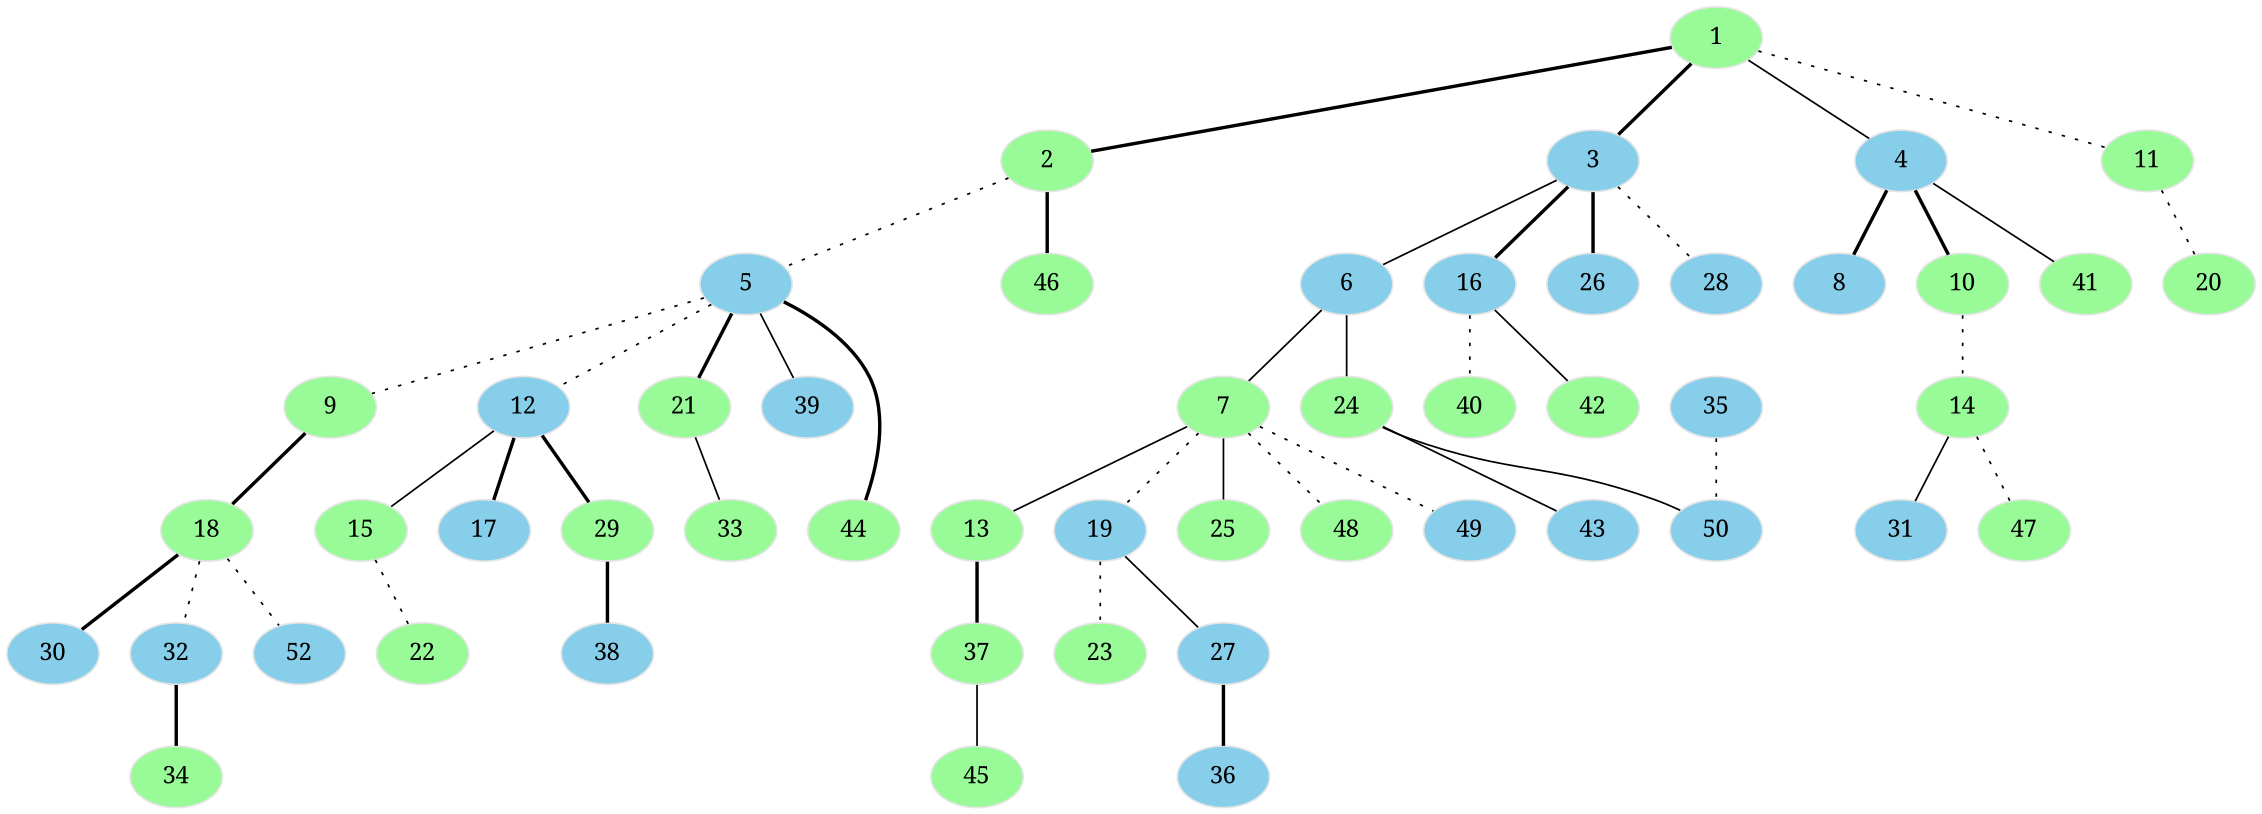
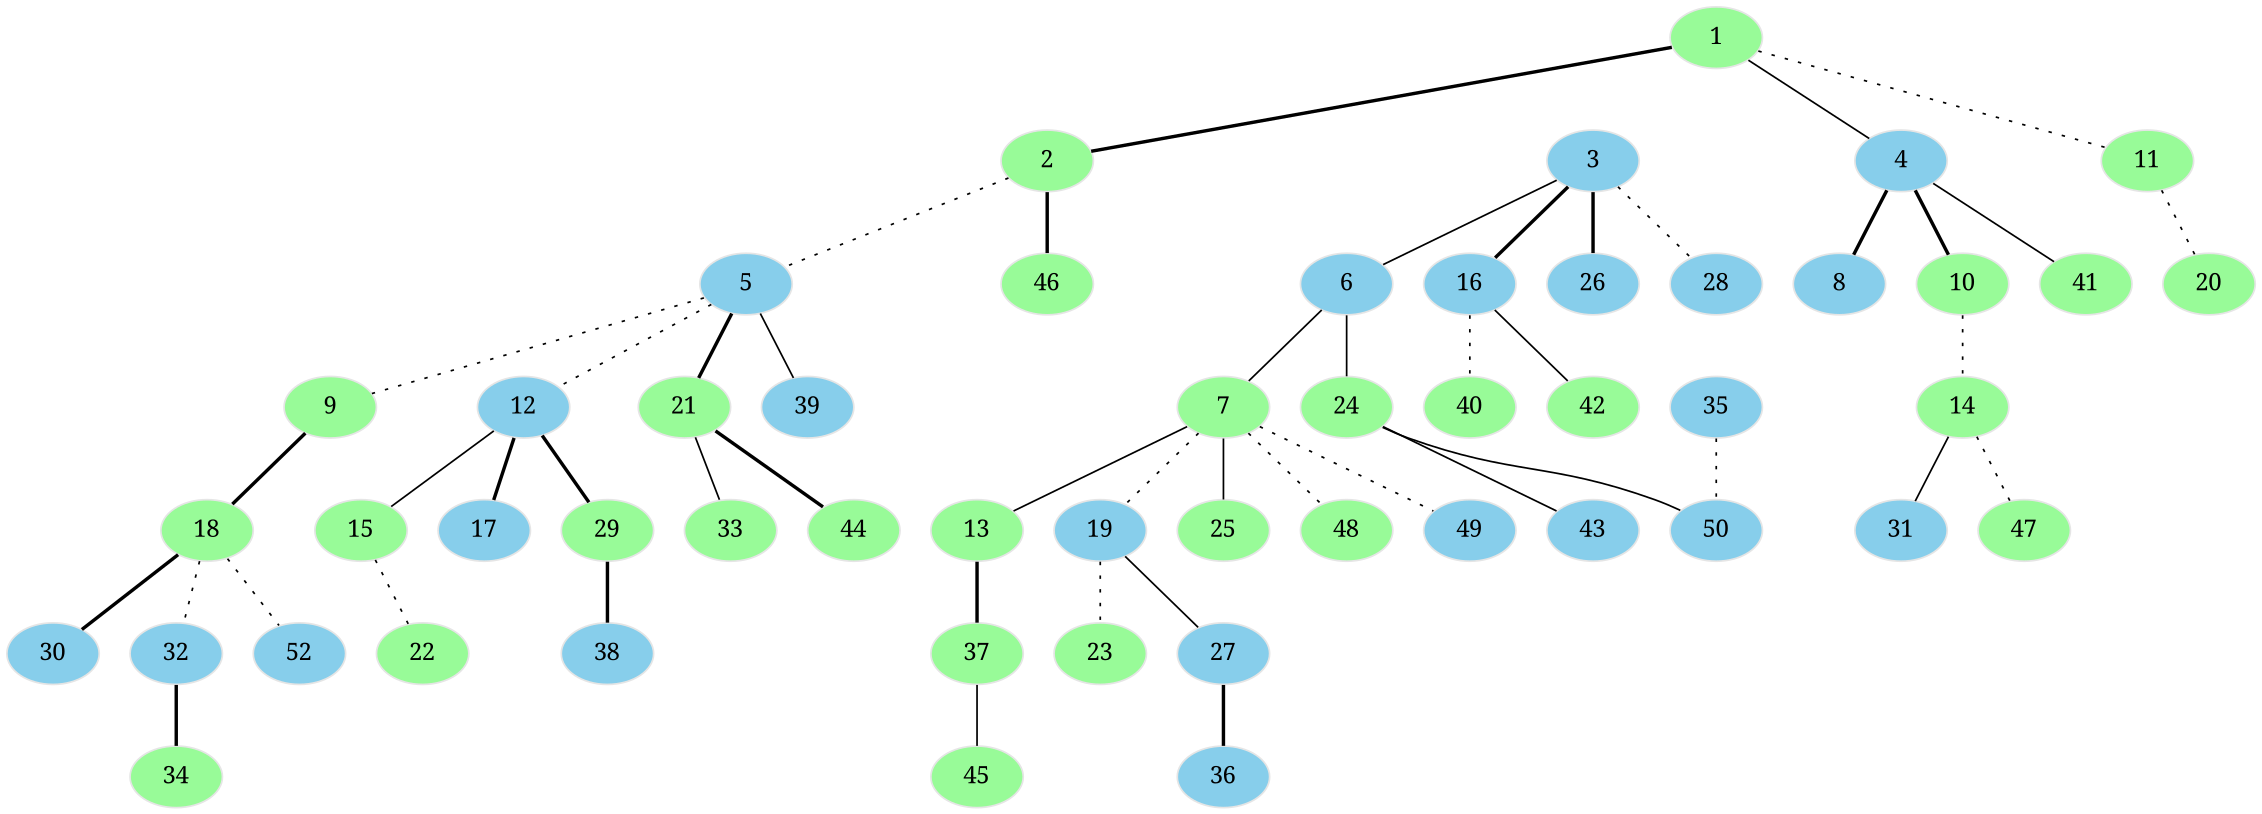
edge "1" -- "3": removed
edge "5" -- "44": now "21" -- "44"
